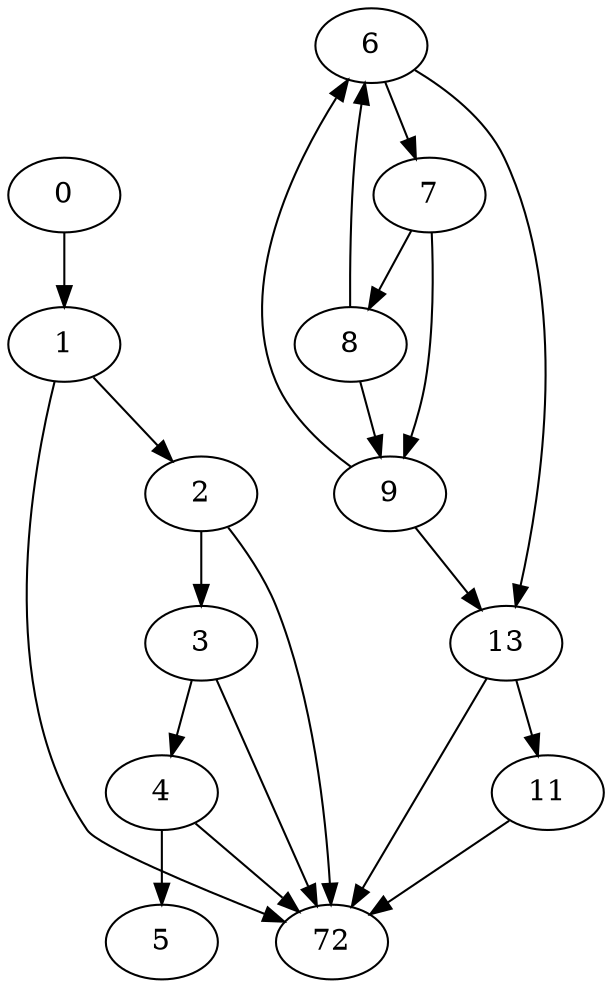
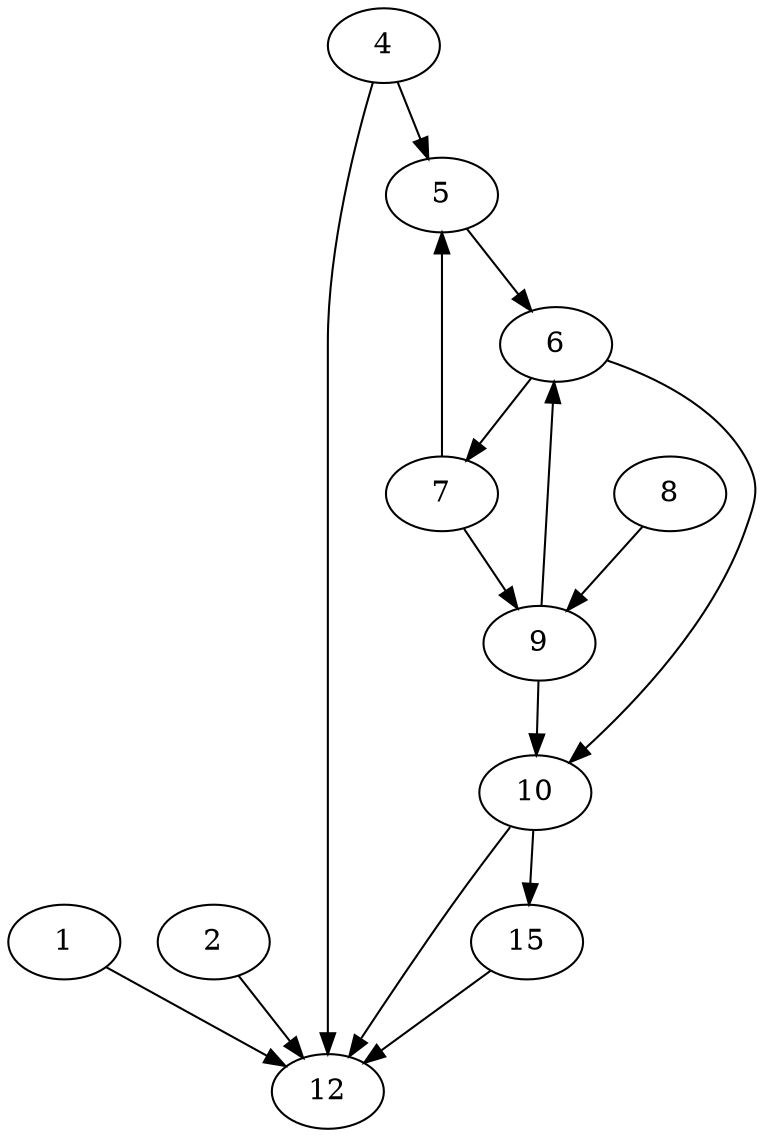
node "0": removed
edge "8" -> "6": now "5" -> "6"
edge "7" -> "8": now "7" -> "5"
edge "1" -> "2": removed
node "3": removed
node "13": label "13" -> "10"
node "11": label "11" -> "15"
node "72": label "72" -> "12"
